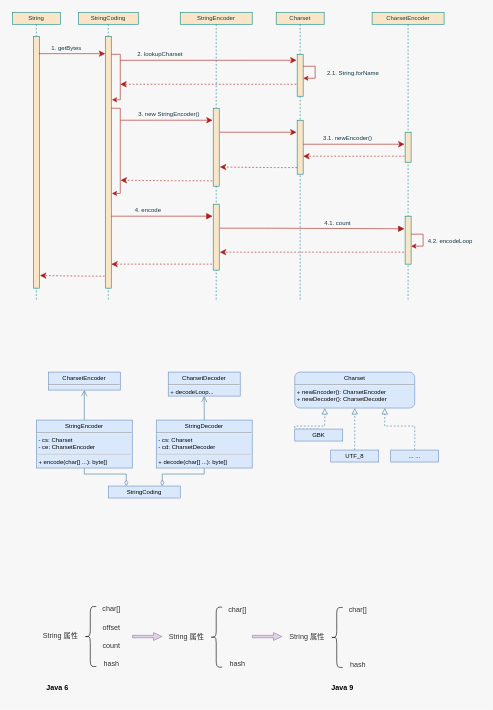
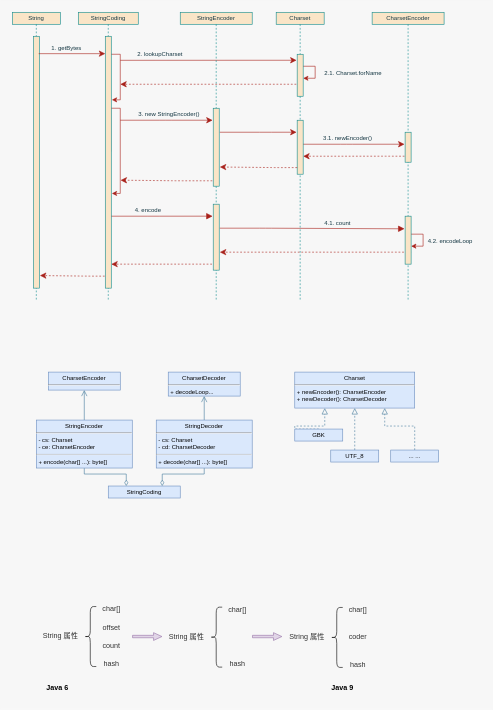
node "2.1. String.forName": label "2.1. String.forName" -> "2.1. Charset.forName"
node "Charset + newEncoder(): CharsetEncoder + newDecoder(): CharsetDecoder": shape rounded rectangle -> rectangle
node "coder": added
